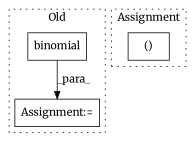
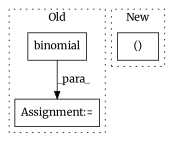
cluster "Assignment": label "Assignment" -> "New"
